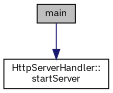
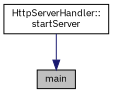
edge "main" -> "HttpServerHandler:: startServer": reversed
